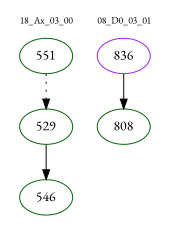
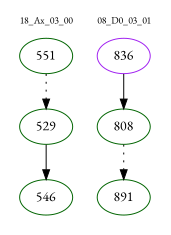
node "891": added
